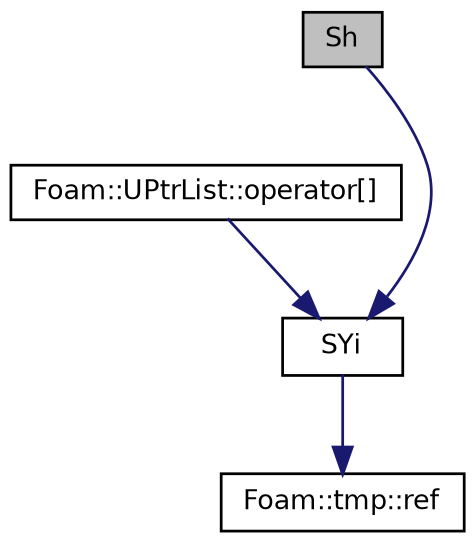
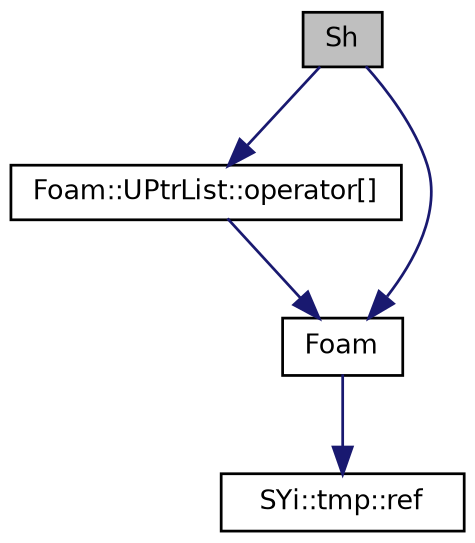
edge "Sh" -> "Foam::UPtrList::operator[]": added
node "SYi": label "SYi" -> "Foam"
node "Foam::tmp::ref": label "Foam::tmp::ref" -> "SYi::tmp::ref"
